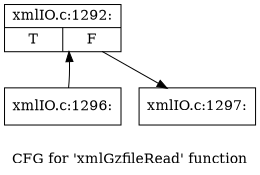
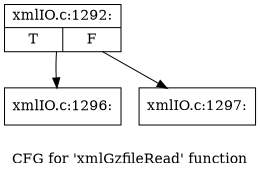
edge "xmlIO.c:1296:" -> "xmlIO.c:1292:": reversed
